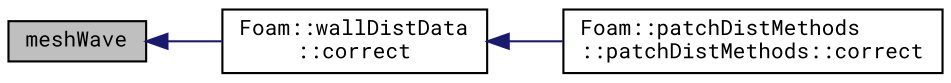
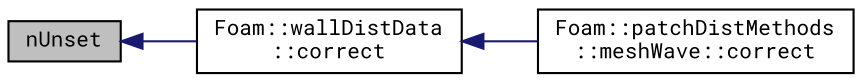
node "meshWave": label "meshWave" -> "nUnset"
node "Foam::patchDistMethods ::patchDistMethods::correct": label "Foam::patchDistMethods ::patchDistMethods::correct" -> "Foam::patchDistMethods ::meshWave::correct"
